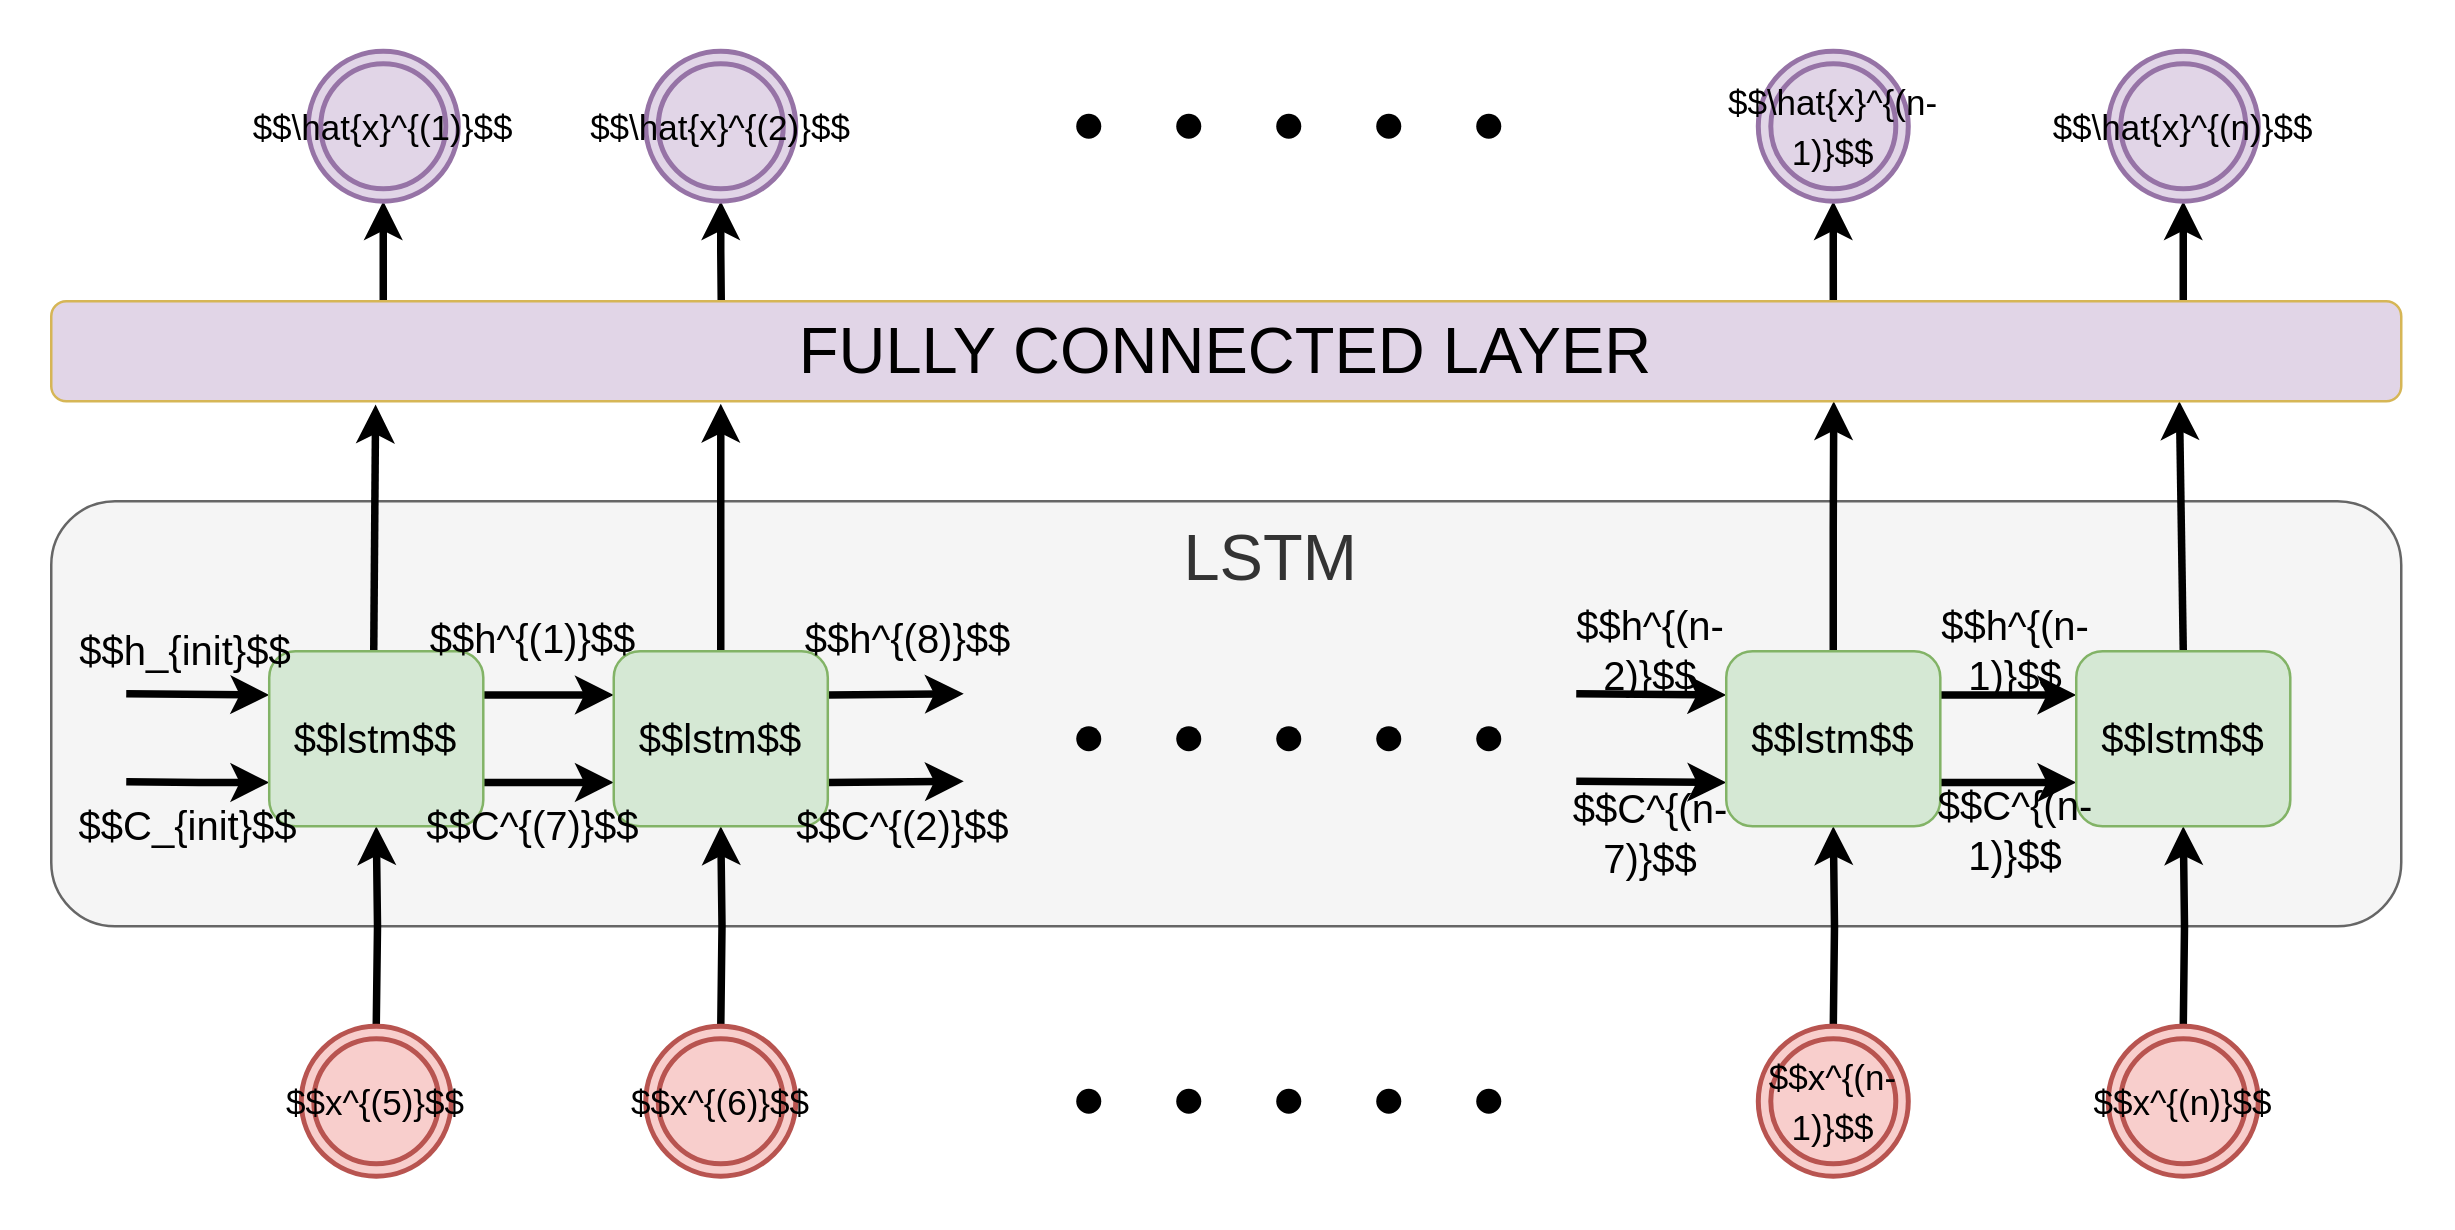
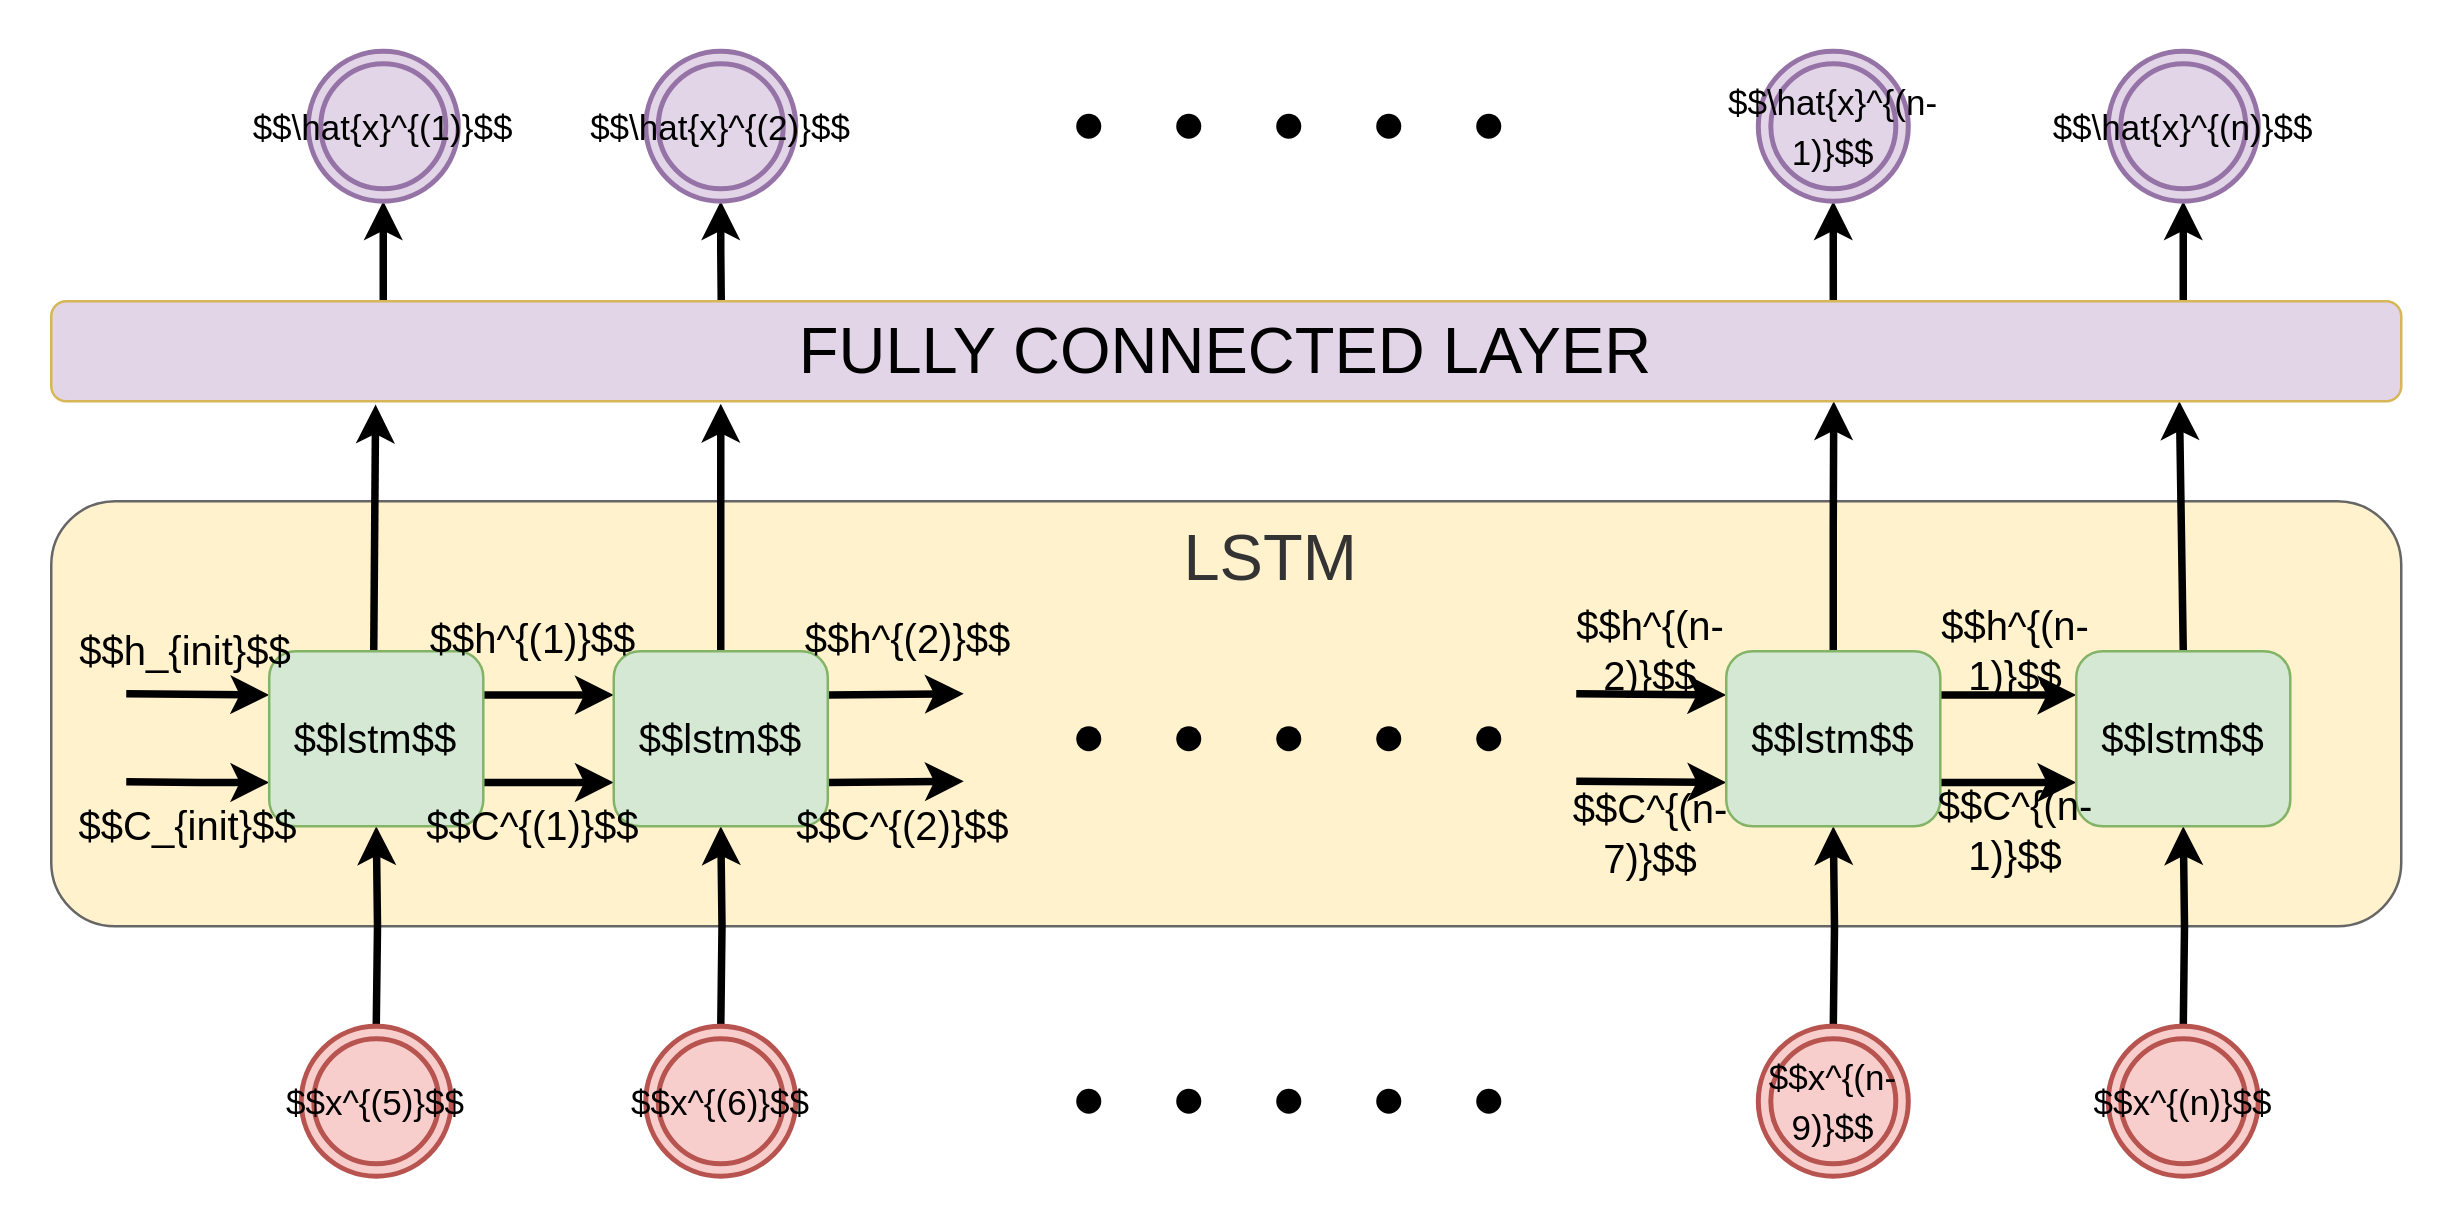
node "$$h^{(8)}$$": label "$$h^{(8)}$$" -> "$$h^{(2)}$$"
node "LSTM": fillcolor #f5f5f5 -> #fff2cc
node "$$C^{(7)}$$": label "$$C^{(7)}$$" -> "$$C^{(1)}$$"
node "$$x^{(n-1)}$$": label "$$x^{(n-1)}$$" -> "$$x^{(n-9)}$$"
